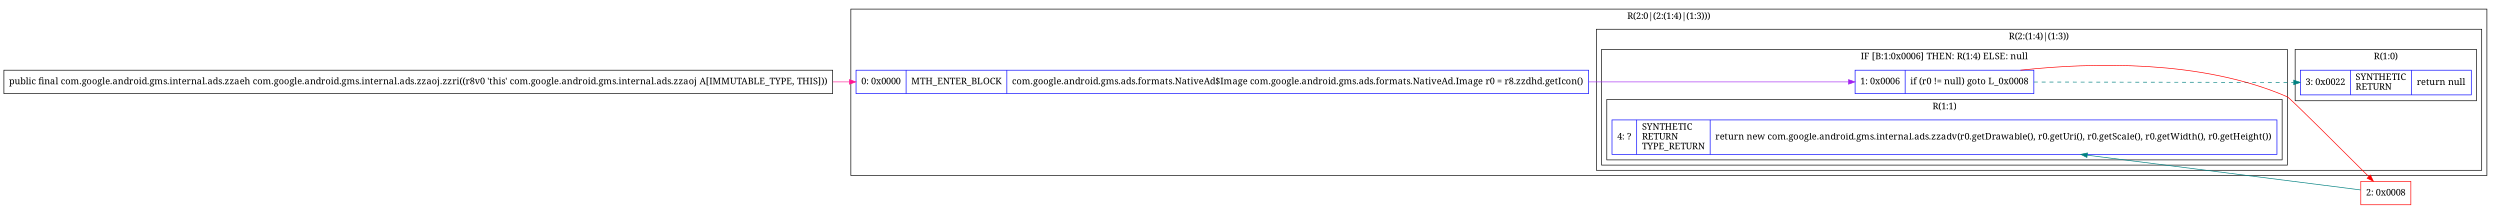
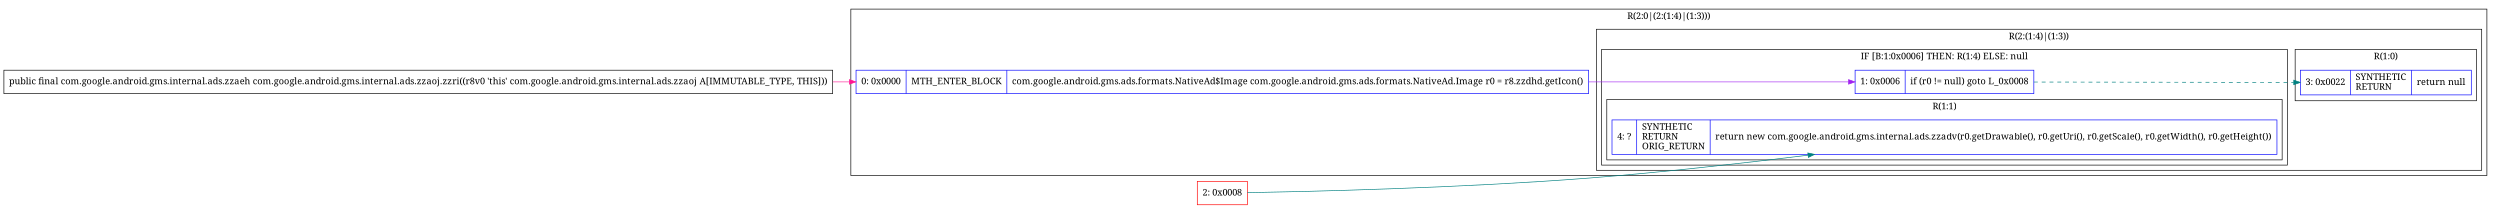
edge "1: 0x0006" -> "2: 0x0008": removed
node "4: ?": text "TYPE_RETURN" -> "ORIG_RETURN"
